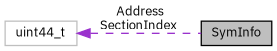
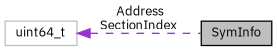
node "uint44_t": label "uint44_t" -> "uint64_t"
